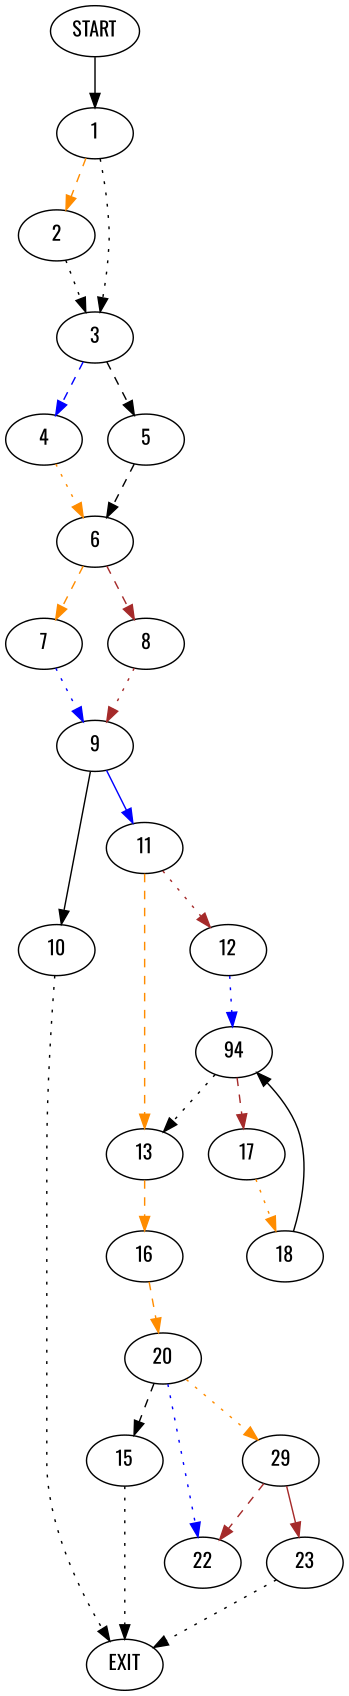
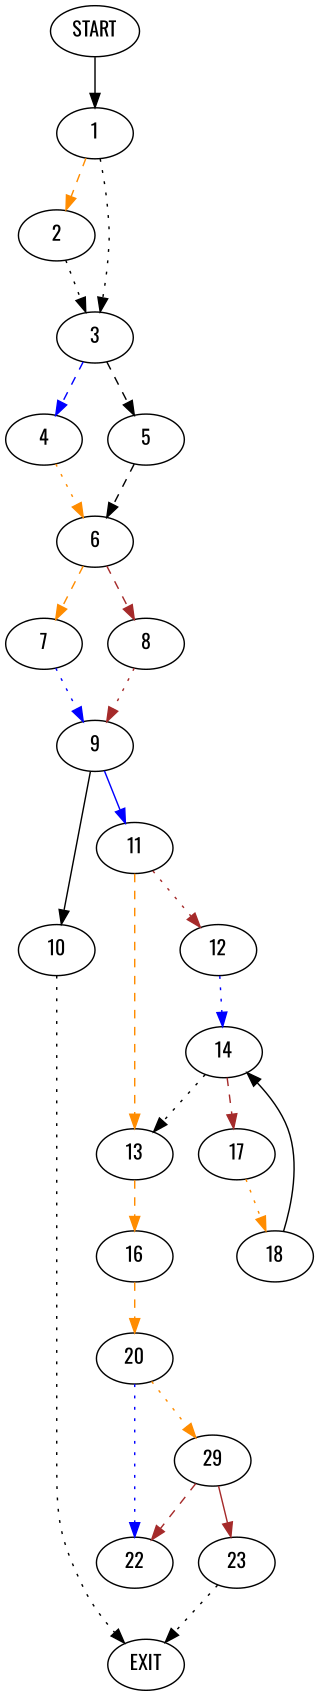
node "94": label "94" -> "14"
node "15": removed
